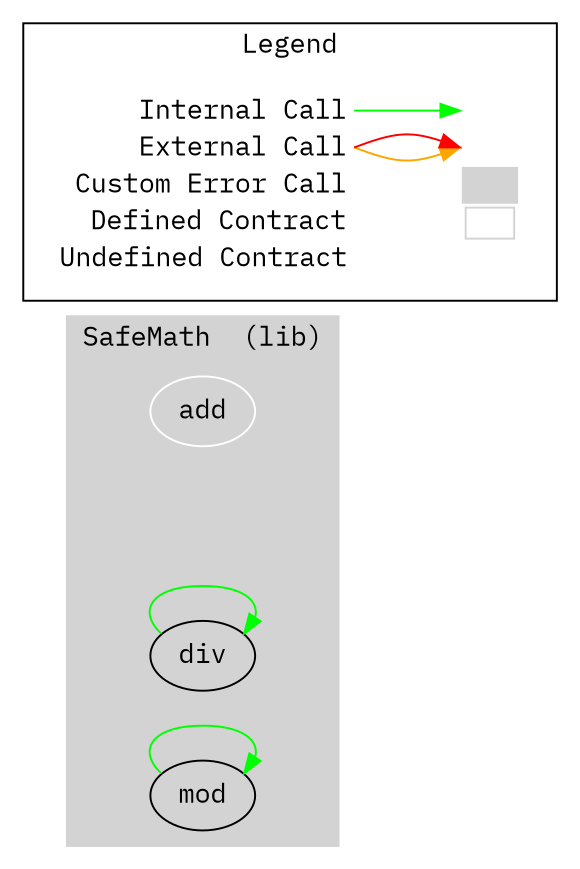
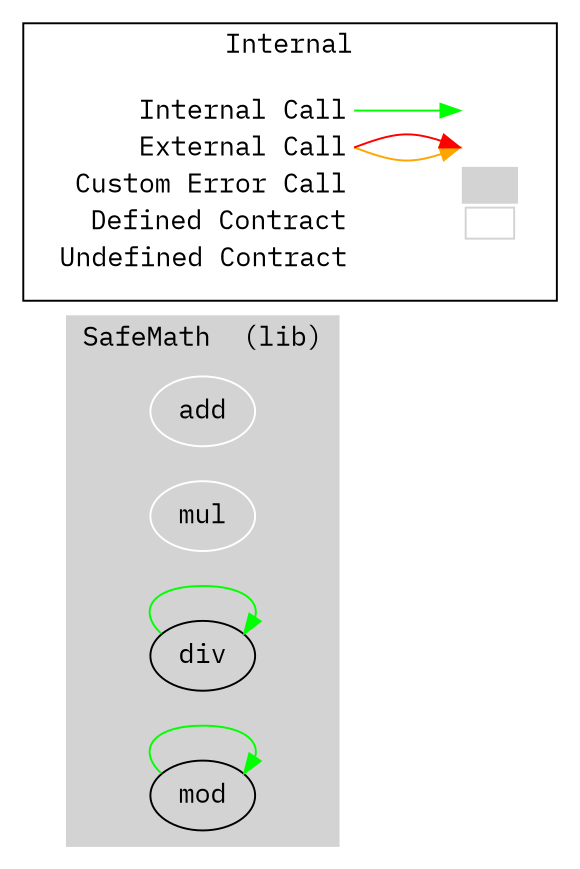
cluster "Legend": label "Legend" -> "Internal"
node "mul": added
